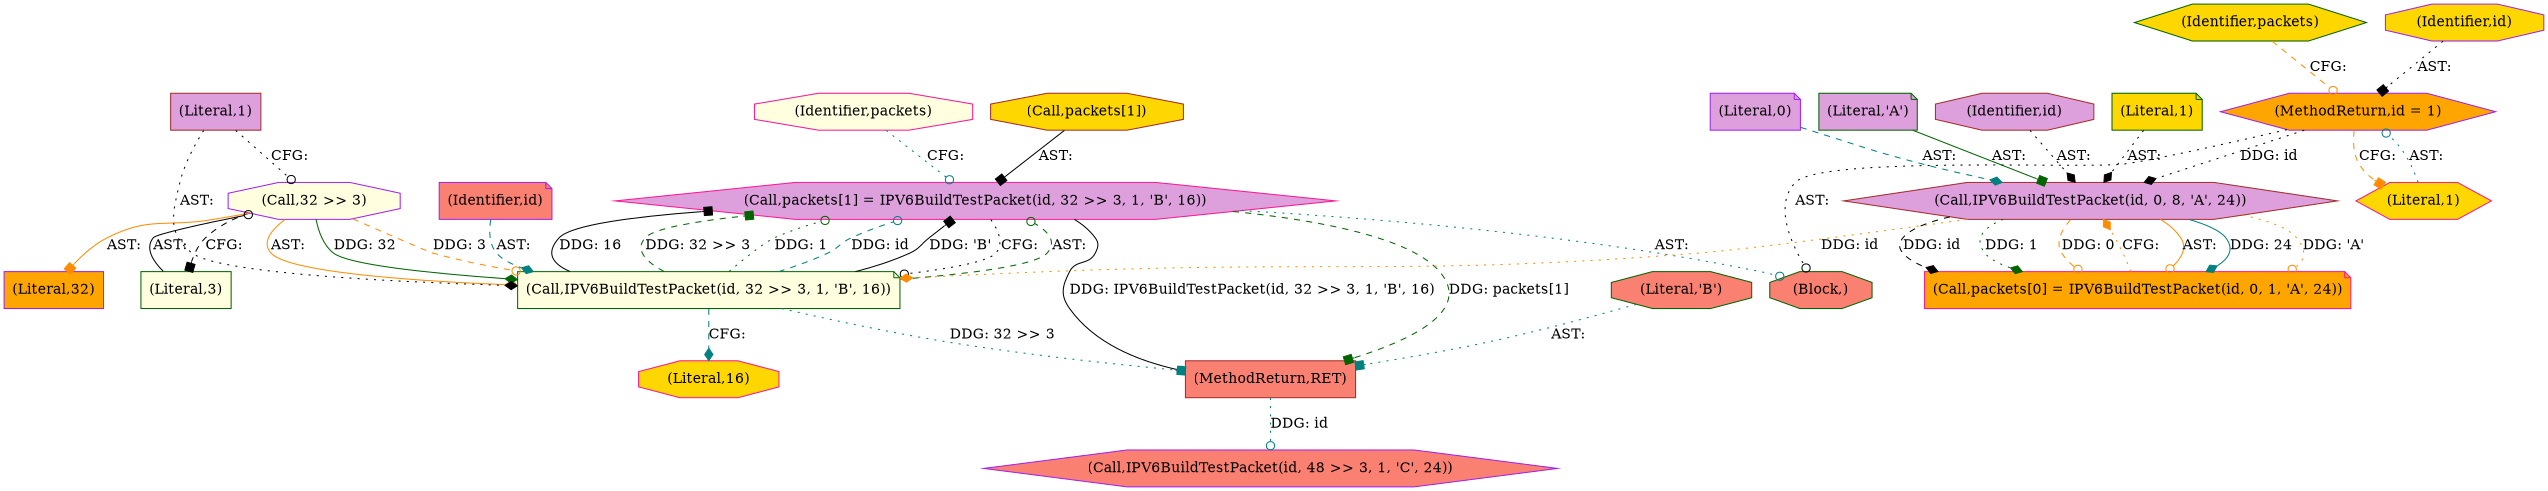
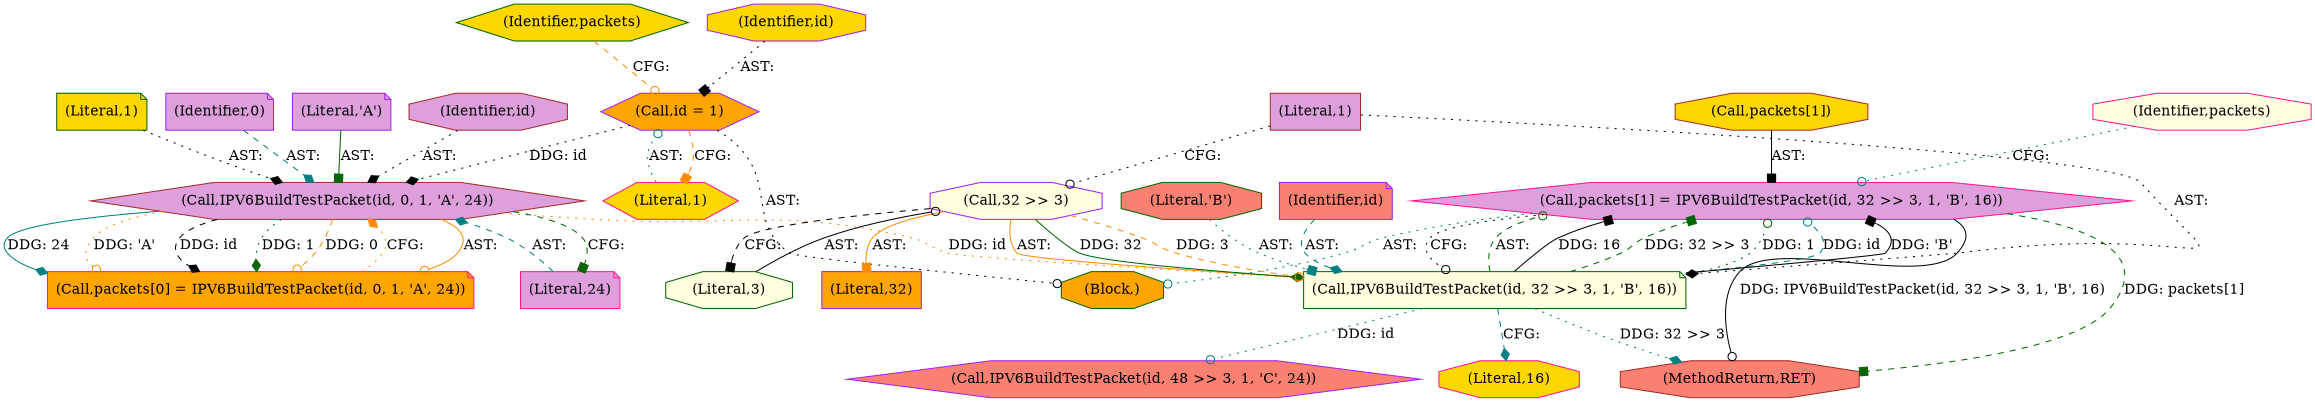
node "(Literal,0)": label "(Literal,0)" -> "(Identifier,0)"
node "(Literal,'A')": color darkgreen -> purple
node "(MethodReturn,id = 1)": label "(MethodReturn,id = 1)" -> "(Call,id = 1)"
node "(Call,IPV6BuildTestPacket(id, 0, 8, 'A', 24))": label "(Call,IPV6BuildTestPacket(id, 0, 8, 'A', 24))" -> "(Call,IPV6BuildTestPacket(id, 0, 1, 'A', 24))"
node "(Literal,3)": shape box -> octagon
node "(Literal,24)": added
node "(Block,)": fillcolor salmon -> orange
edge "(Literal,'B')" -> "(MethodReturn,RET)": now "(Literal,'B')" -> "(Call,IPV6BuildTestPacket(id, 32 >> 3, 1, 'B', 16))"
edge "(Call,IPV6BuildTestPacket(id, 32 >> 3, 1, 'B', 16))" -> "(MethodReturn,RET)": arrowhead box -> diamond
node "(MethodReturn,RET)": shape box -> octagon
edge "(MethodReturn,RET)" -> "(Call,IPV6BuildTestPacket(id, 48 >> 3, 1, 'C', 24))": now "(Call,IPV6BuildTestPacket(id, 32 >> 3, 1, 'B', 16))" -> "(Call,IPV6BuildTestPacket(id, 48 >> 3, 1, 'C', 24))"
